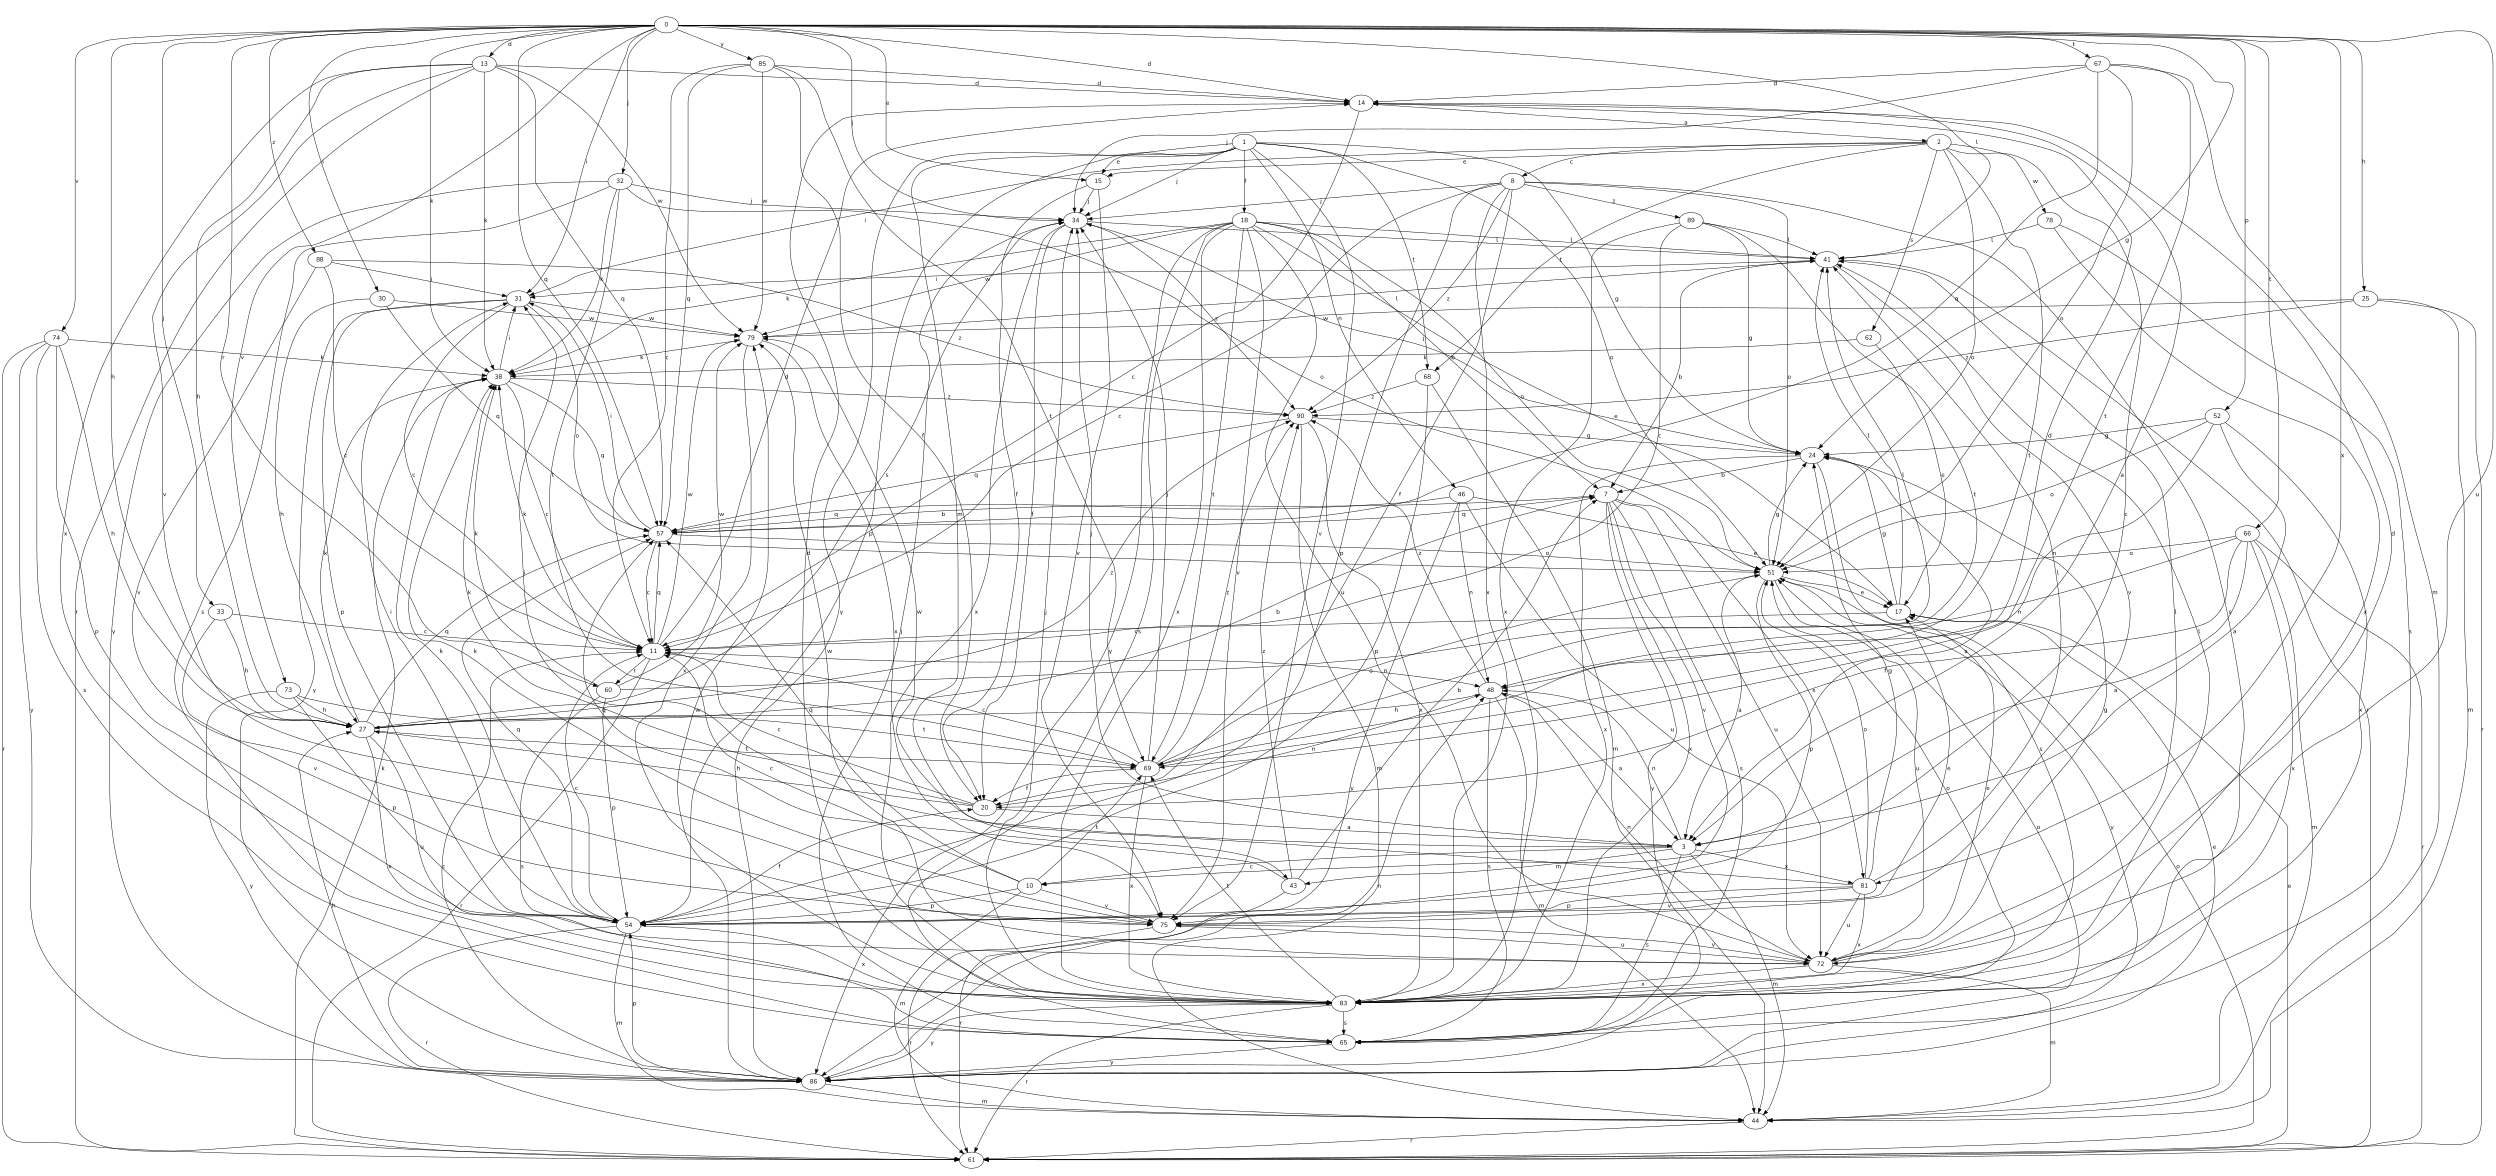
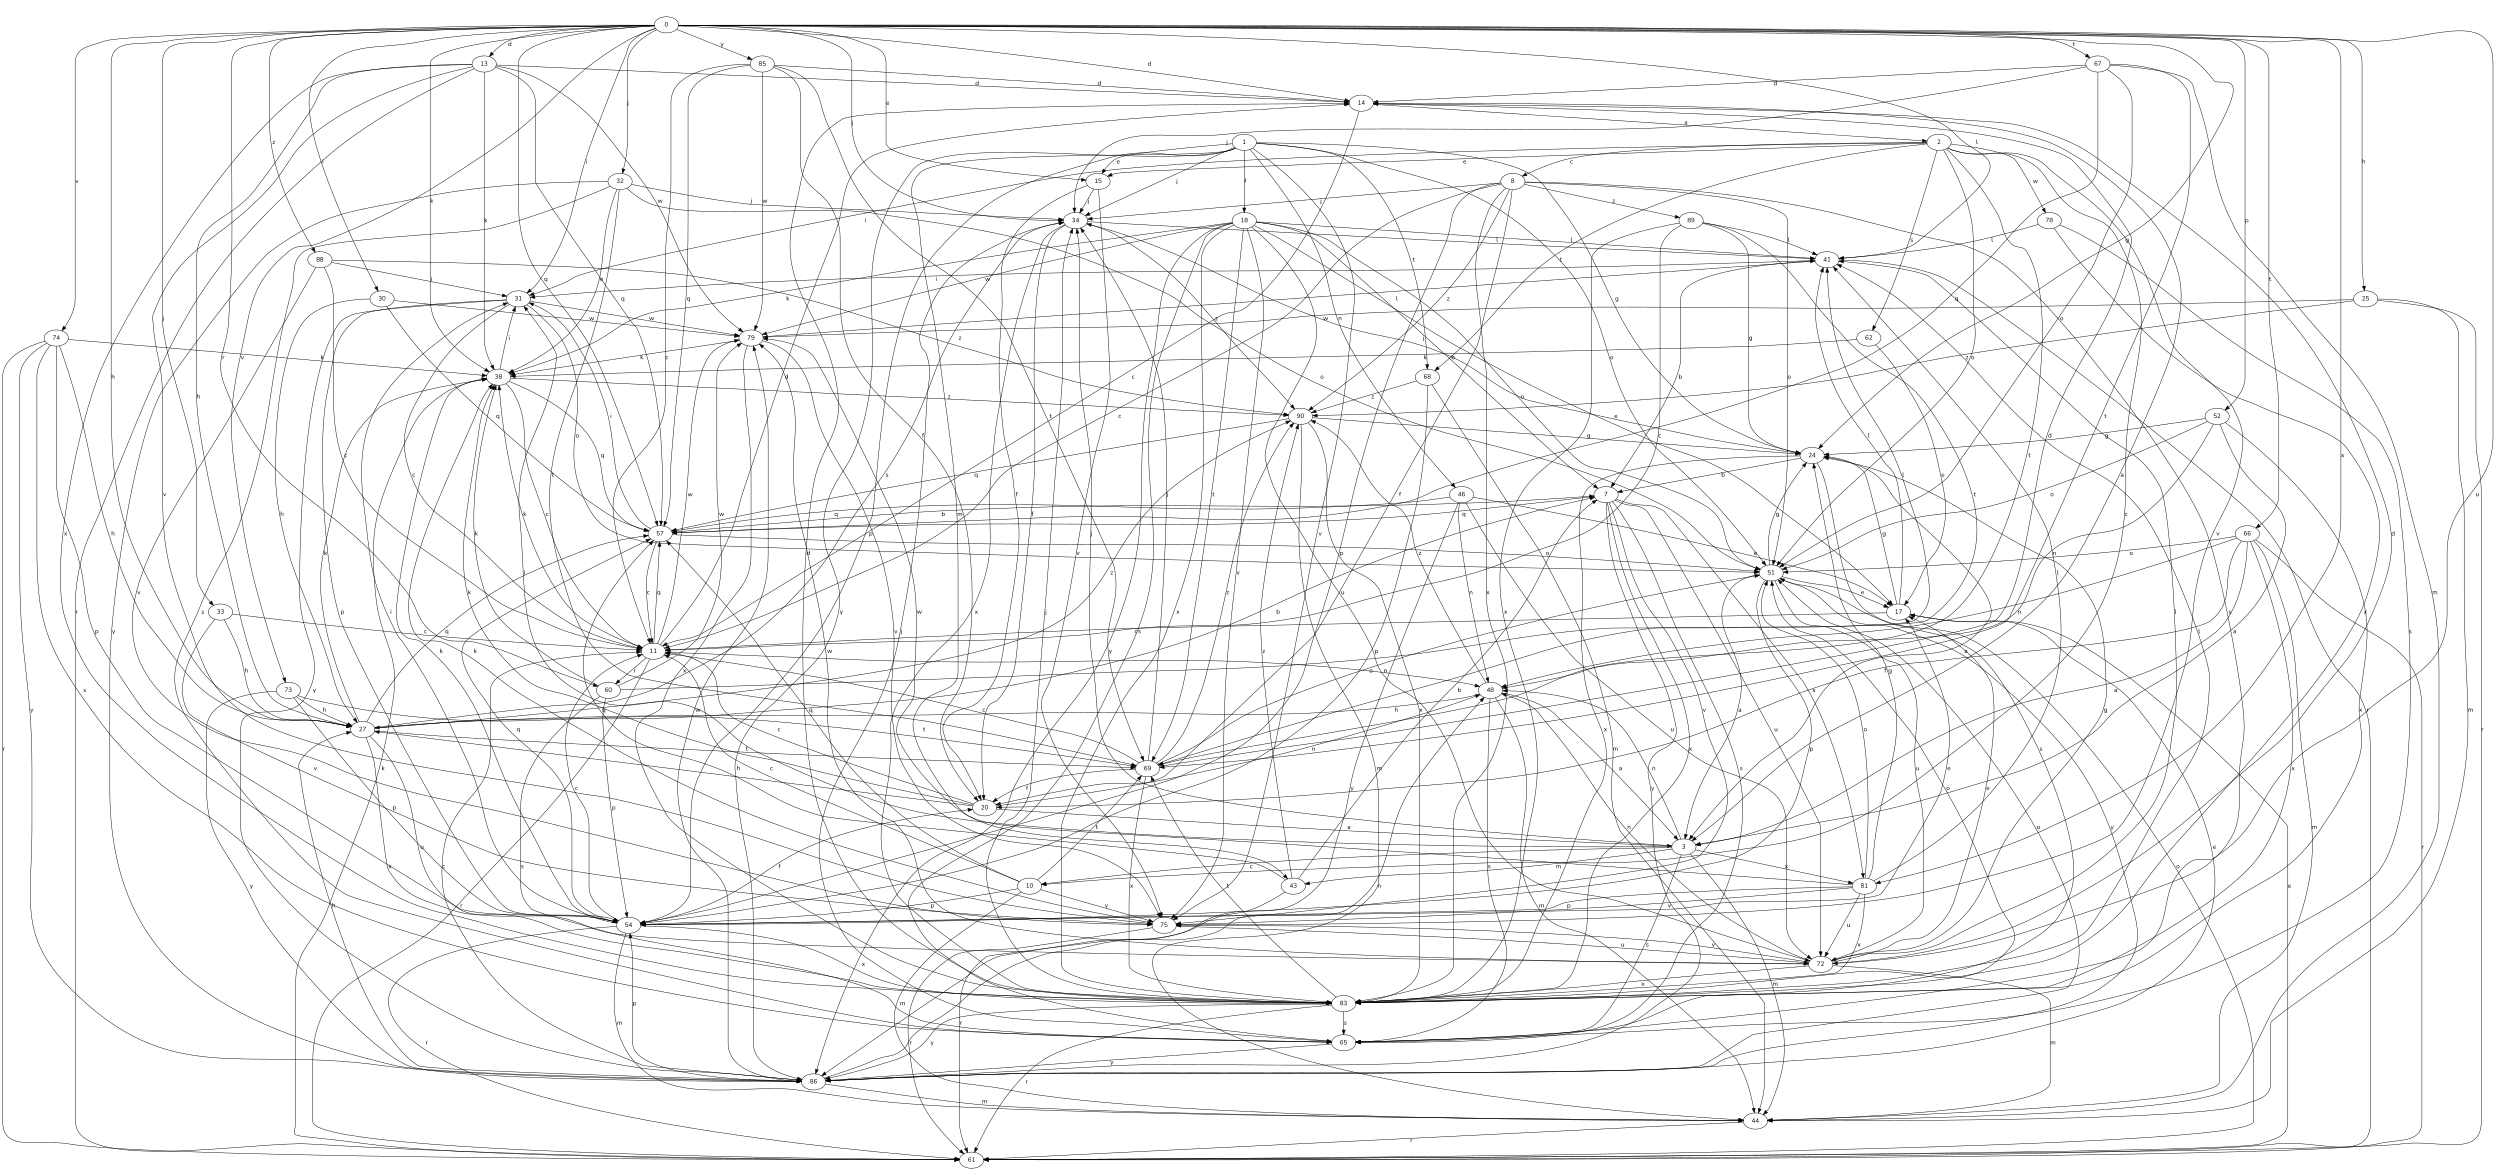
edge "32" -> "38": label "k" -> "e"
edge "79" -> "75": label "x" -> "v"
edge "41" -> "75": now "2" -> "75"
